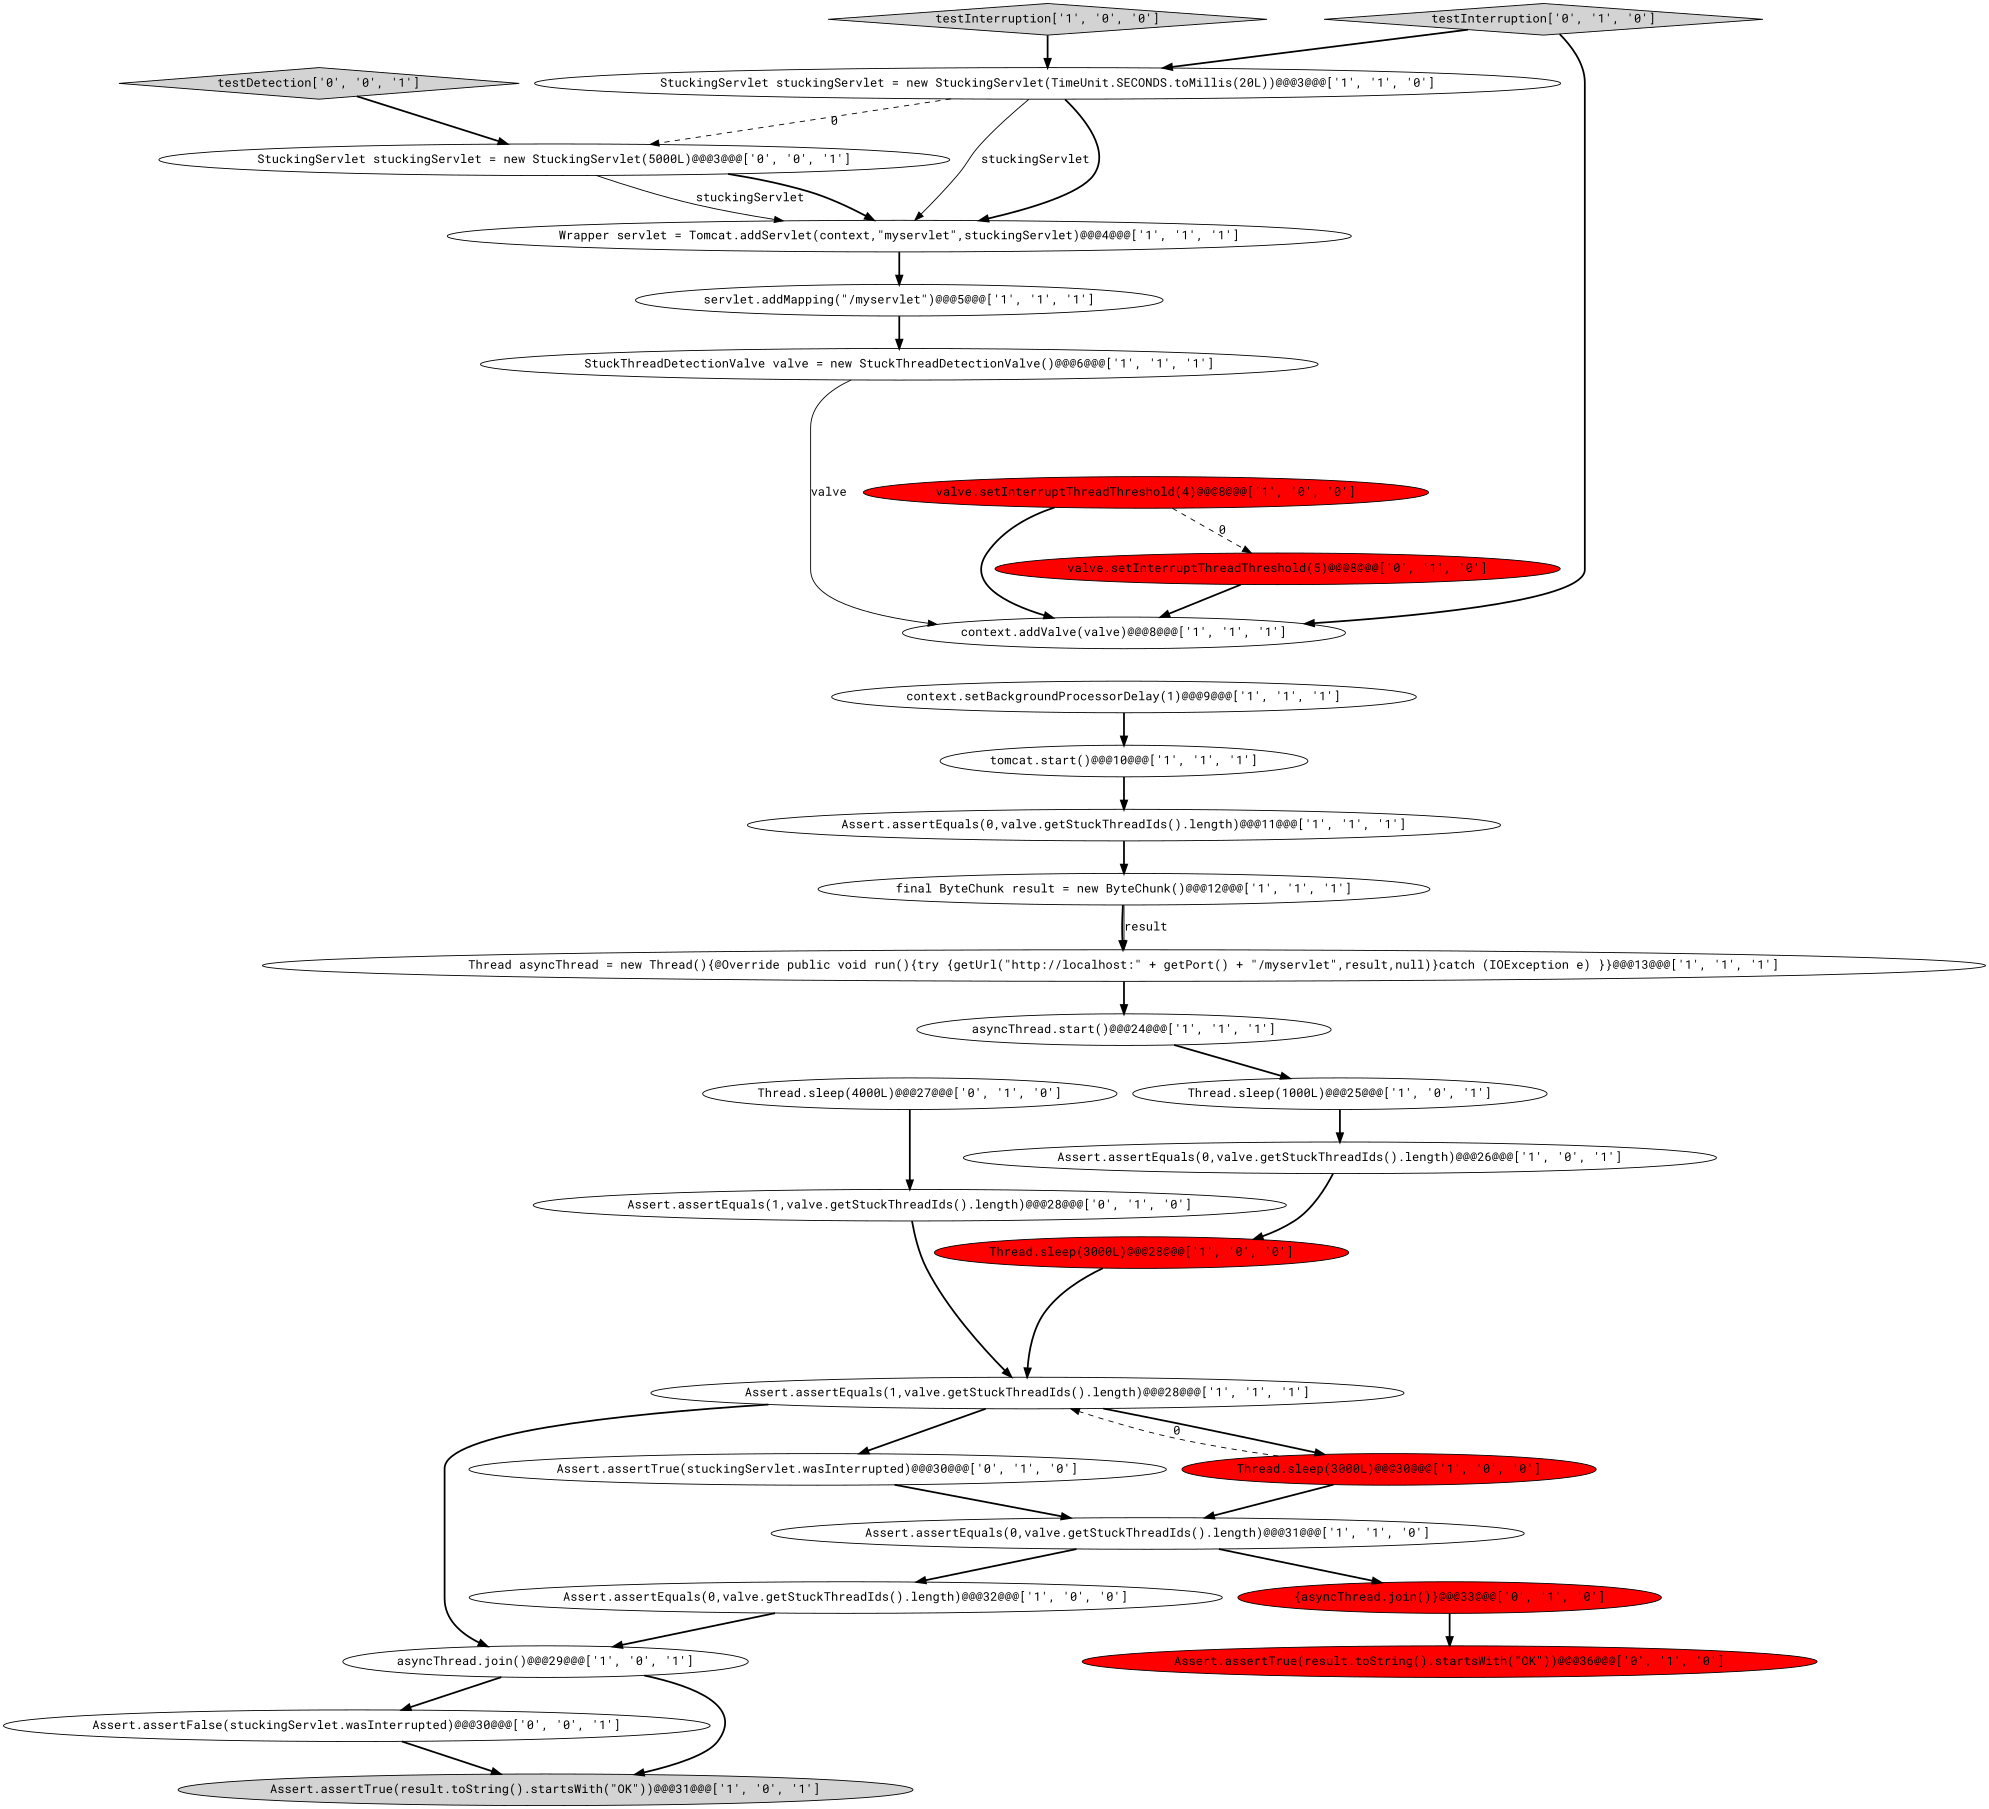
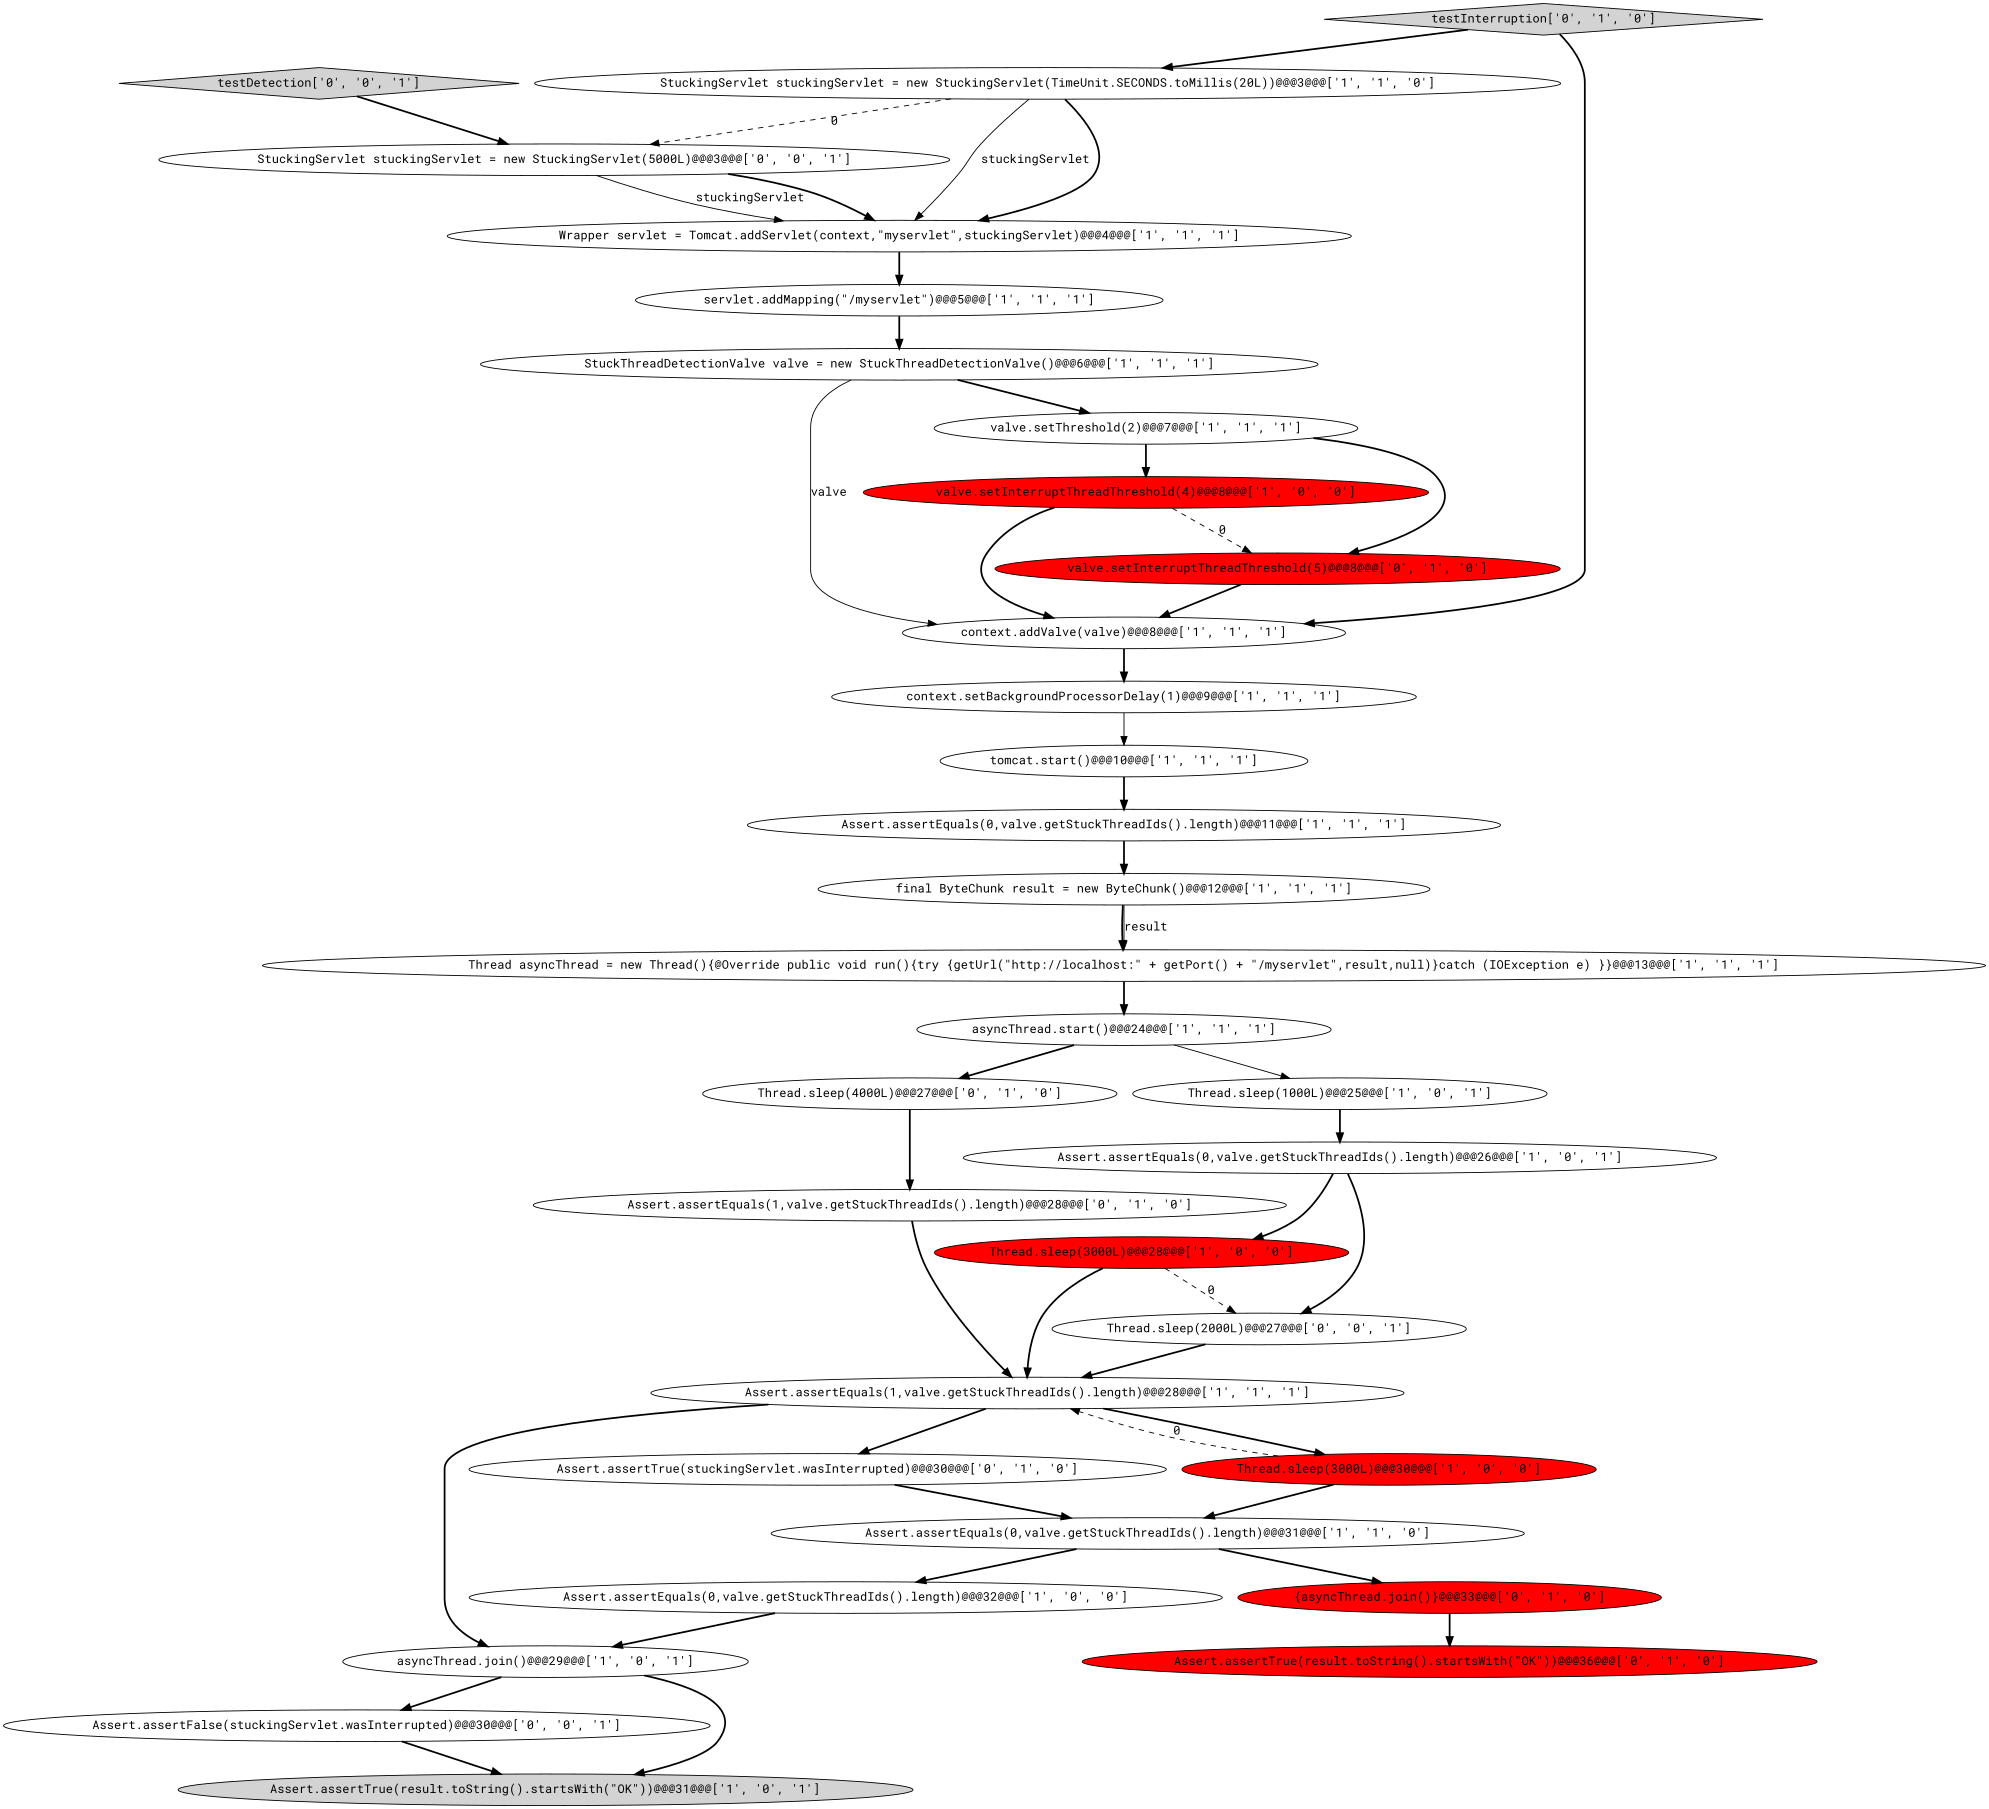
node "testInterruption['1', '0', '0']": removed
node "valve.setThreshold(2)@@@7@@@['1', '1', '1']": added
edge "context.addValve(valve)@@@8@@@['1', '1', '1']" -> "context.setBackgroundProcessorDelay(1)@@@9@@@['1', '1', '1']": added
edge "context.setBackgroundProcessorDelay(1)@@@9@@@['1', '1', '1']" -> "tomcat.start()@@@10@@@['1', '1', '1']": style bold -> solid
edge "asyncThread.start()@@@24@@@['1', '1', '1']" -> "Thread.sleep(4000L)@@@27@@@['0', '1', '0']": added
edge "asyncThread.start()@@@24@@@['1', '1', '1']" -> "Thread.sleep(1000L)@@@25@@@['1', '0', '1']": style bold -> solid
node "Thread.sleep(2000L)@@@27@@@['0', '0', '1']": added
